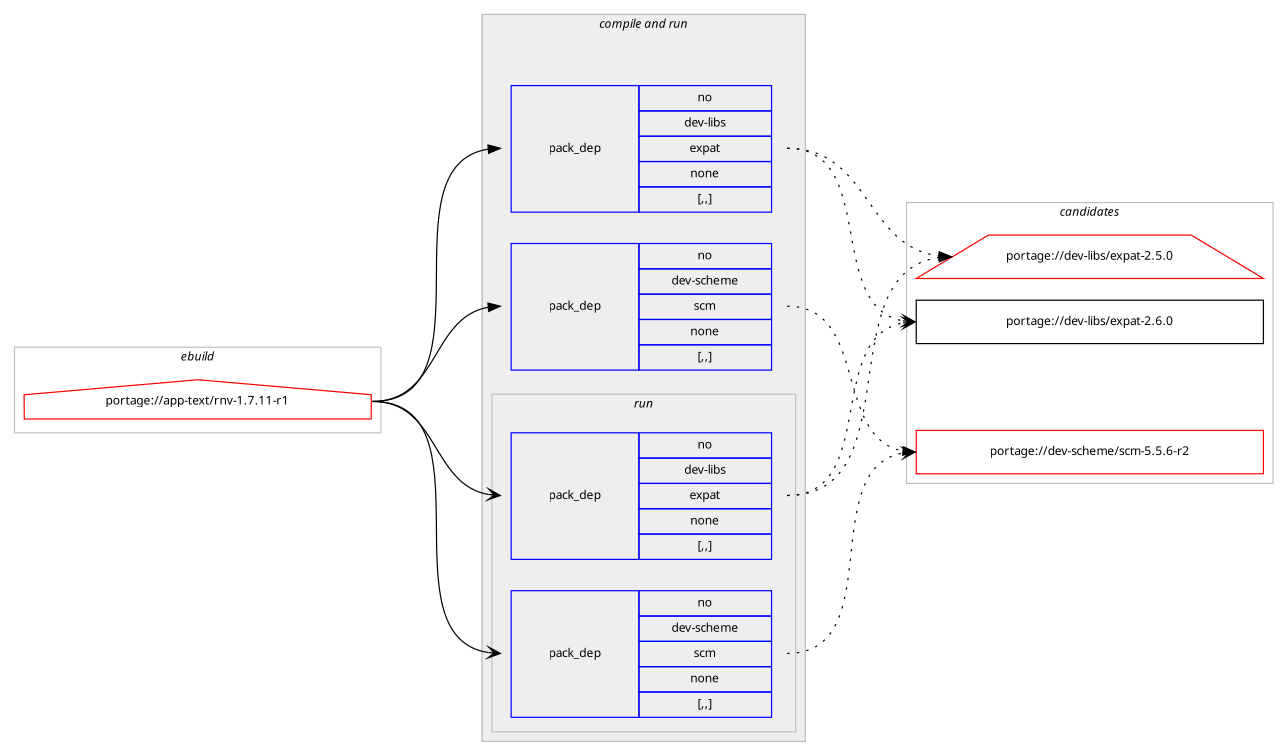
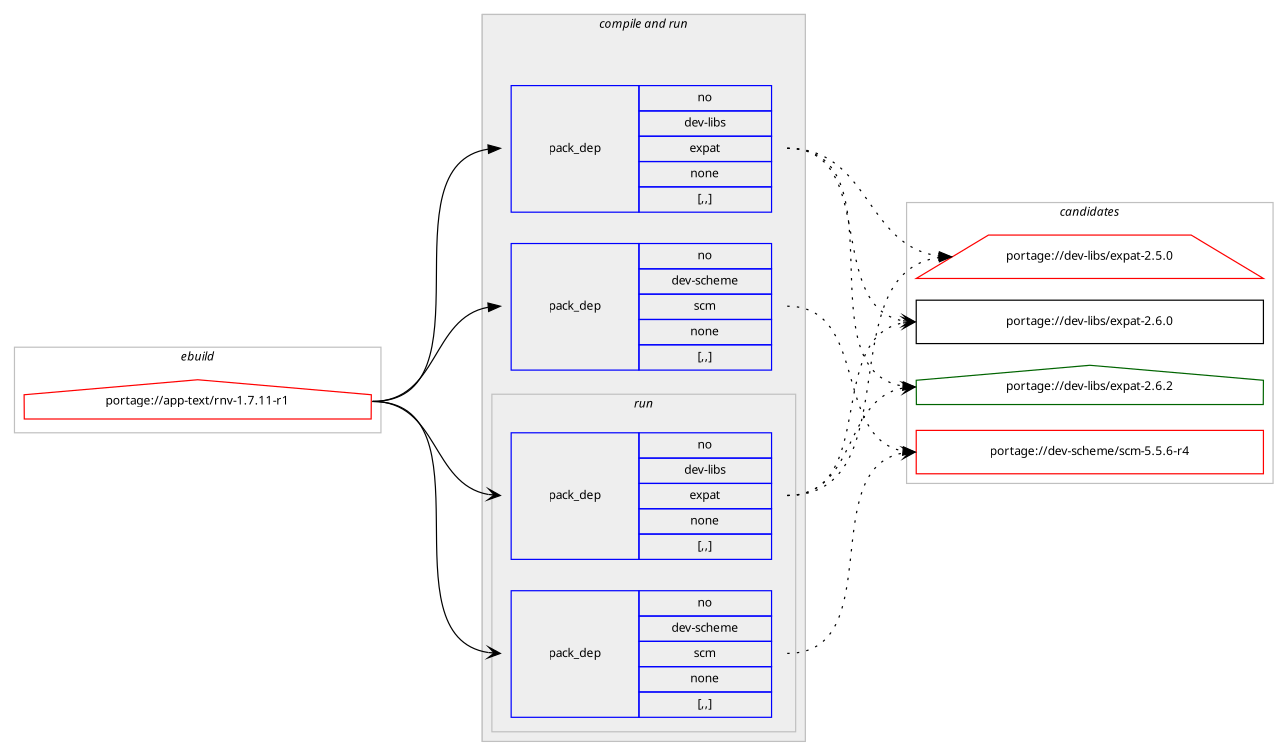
node "portage://dev-libs/expat-2.6.2": added
node "portage://dev-scheme/scm-5.5.6-r2": label "portage://dev-scheme/scm-5.5.6-r2" -> "portage://dev-scheme/scm-5.5.6-r4"
